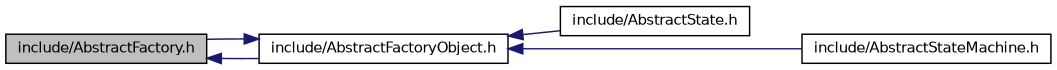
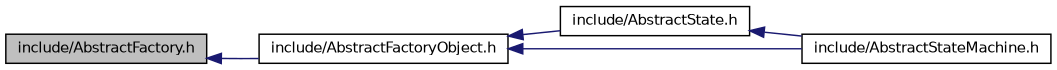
edge "include/AbstractStateMachine.h" -> "include/AbstractState.h": added
edge "include/AbstractFactory.h" -> "include/AbstractFactoryObject.h": removed
